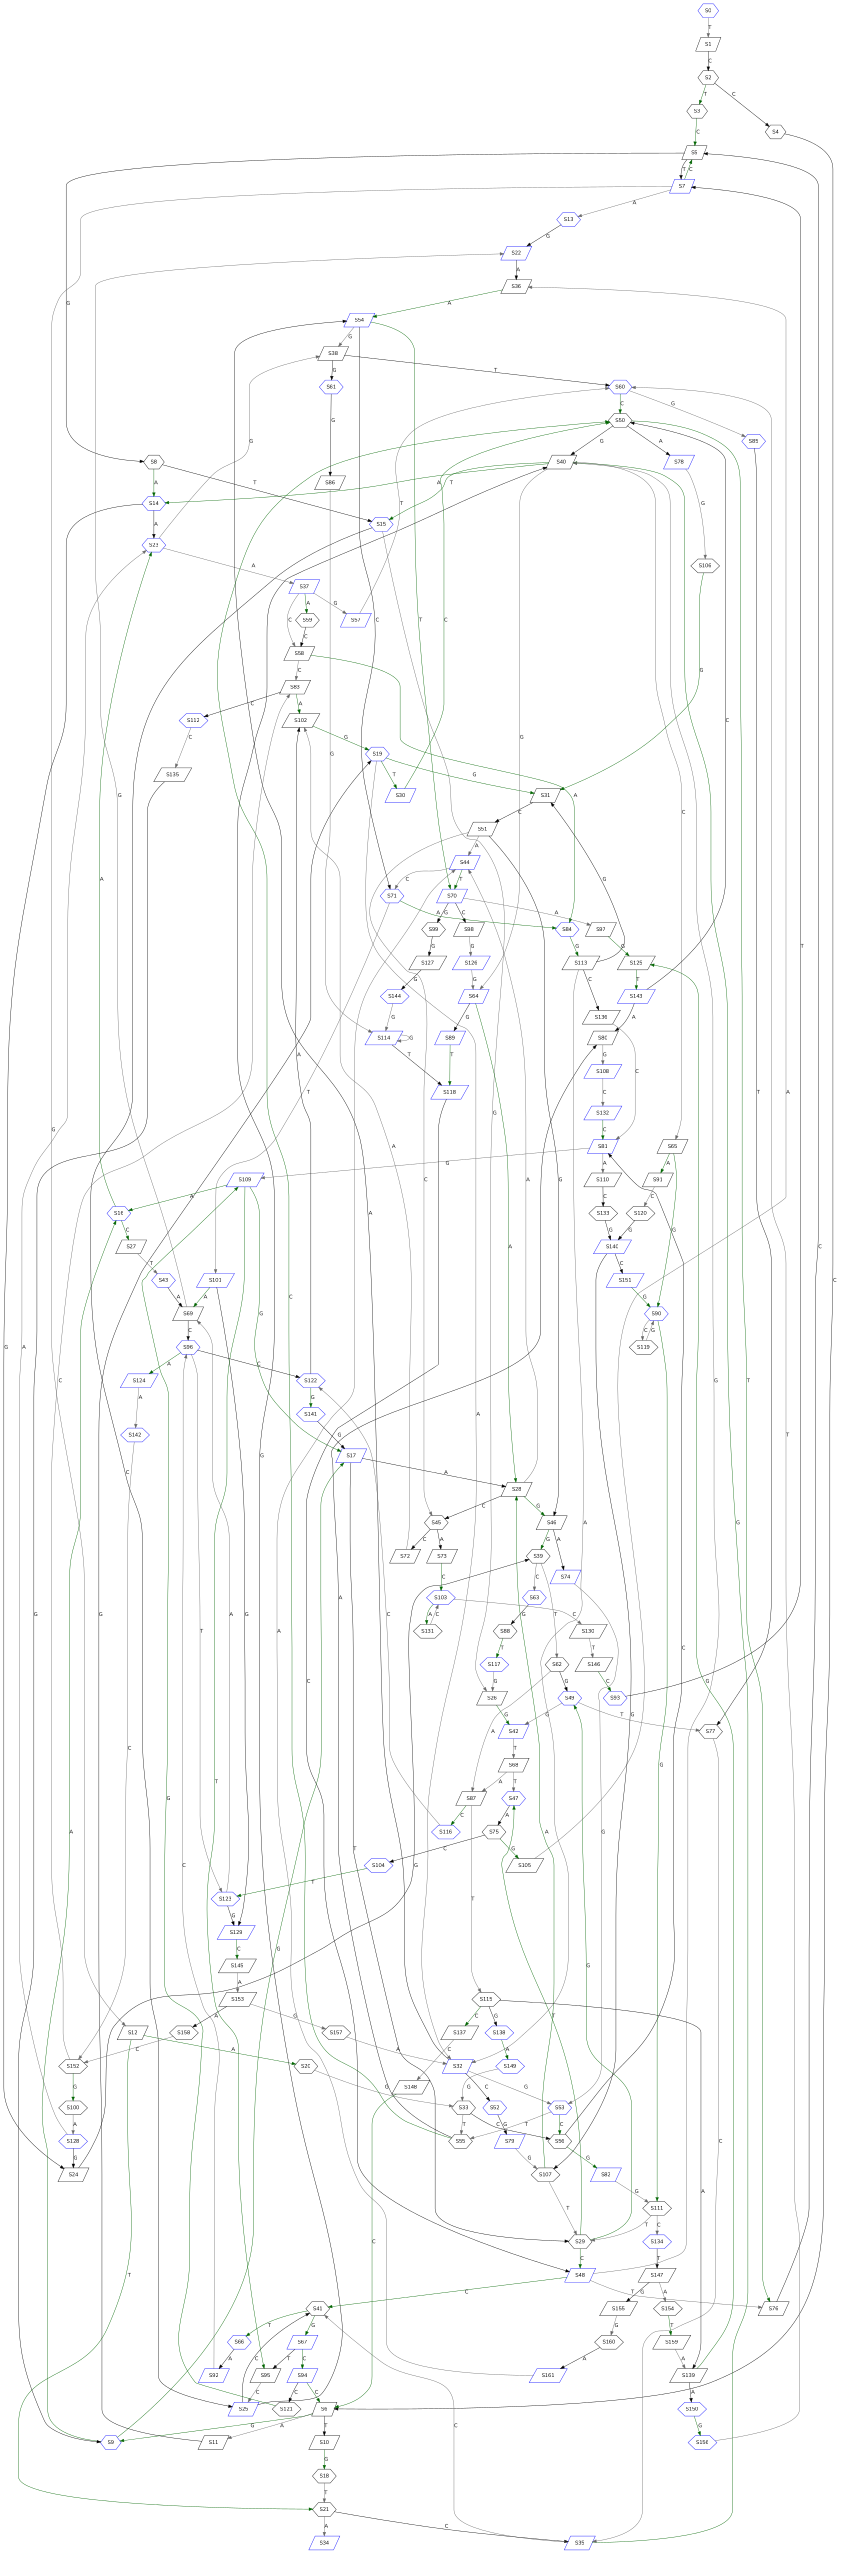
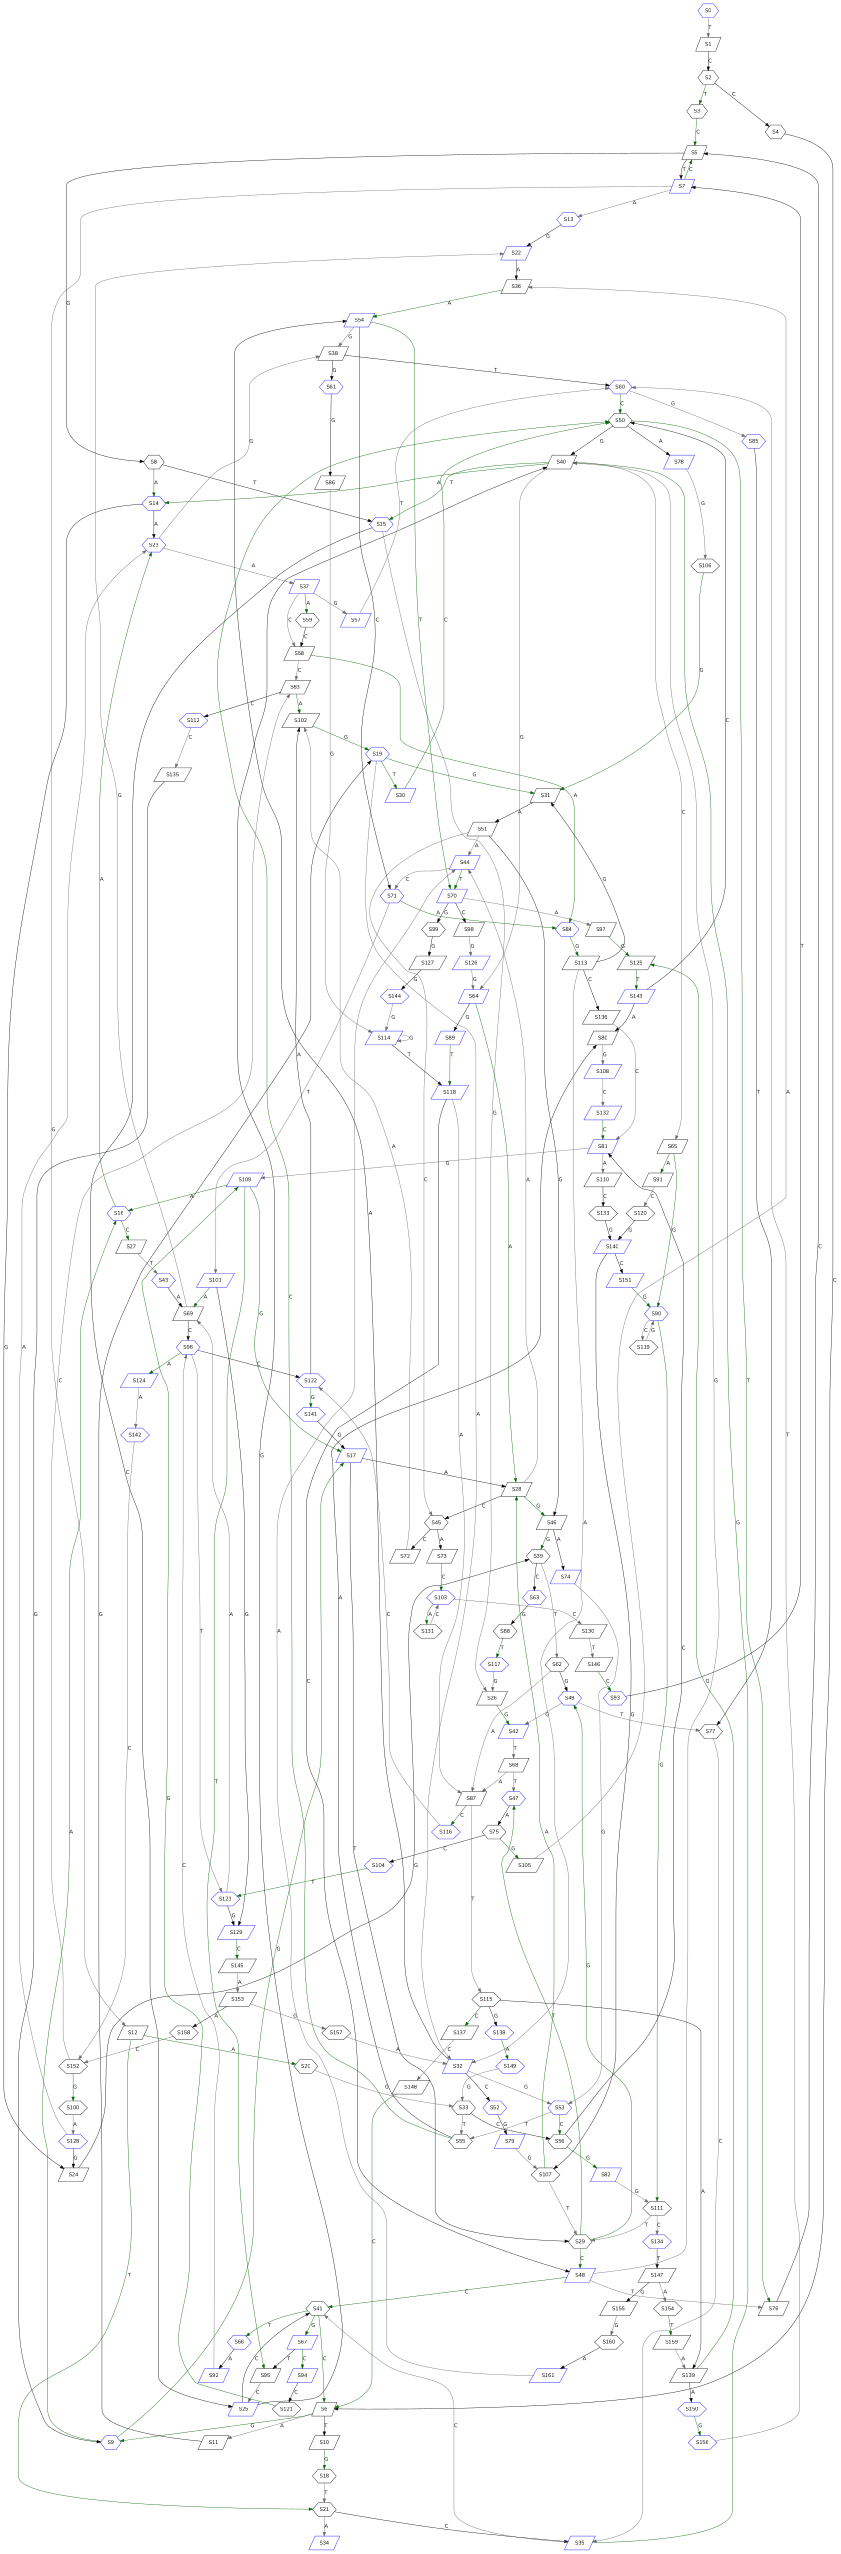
edge "S31" -> "S51": label "C" -> "A"
edge "S118" -> "S87": added, label "A"
edge "S39" -> "S63": color gray40 -> black
edge "S94" -> "S6": now "S41" -> "S6"
